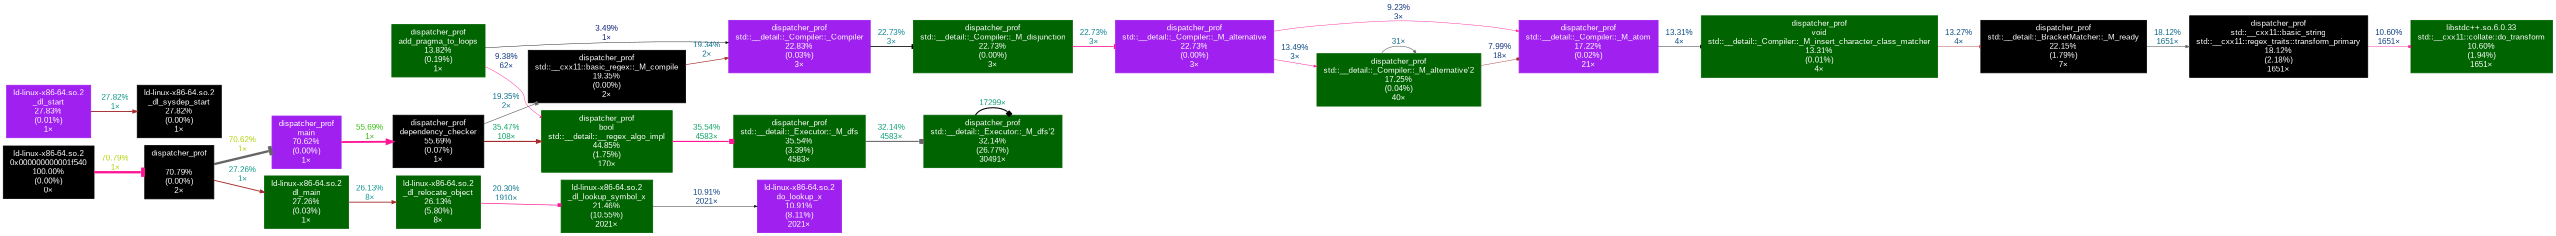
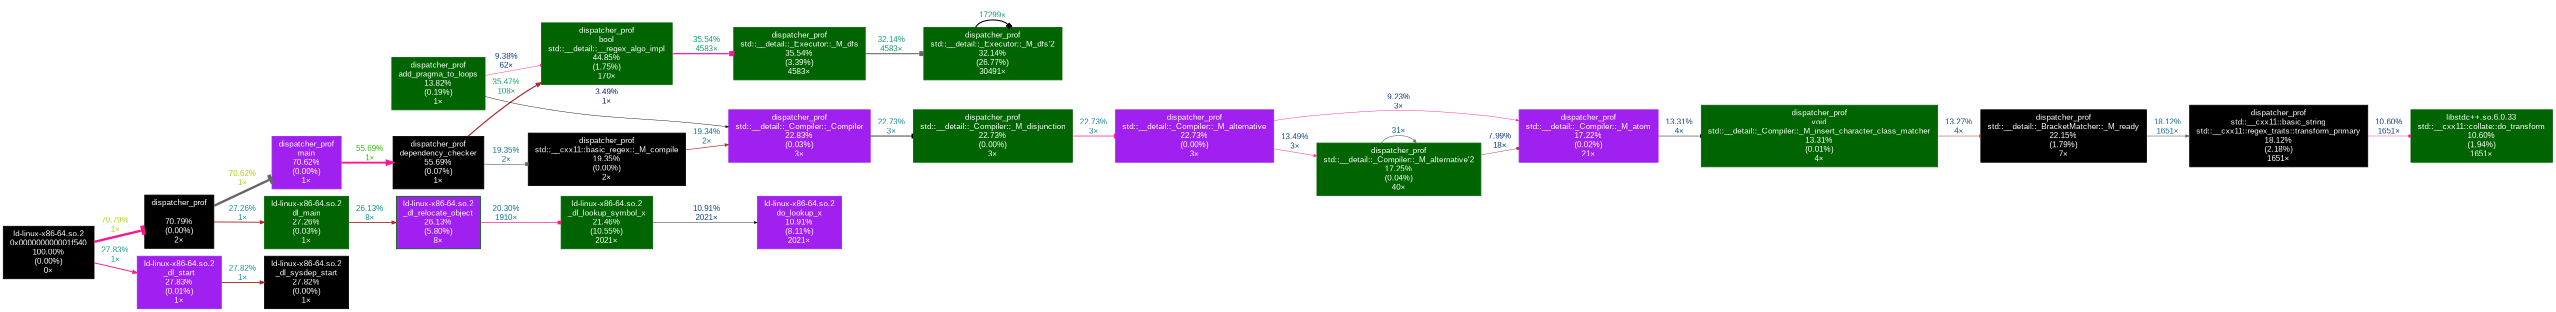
node "ld-linux-x86-64.so.2 _dl_relocate_object 26.13% (5.80%) 8×": fillcolor darkgreen -> purple
edge "ld-linux-x86-64.so.2 0x000000000001f540 100.00% (0.00%) 0×" -> "ld-linux-x86-64.so.2 _dl_start 27.83% (0.01%) 1×": added, label "27.83% 1×"
